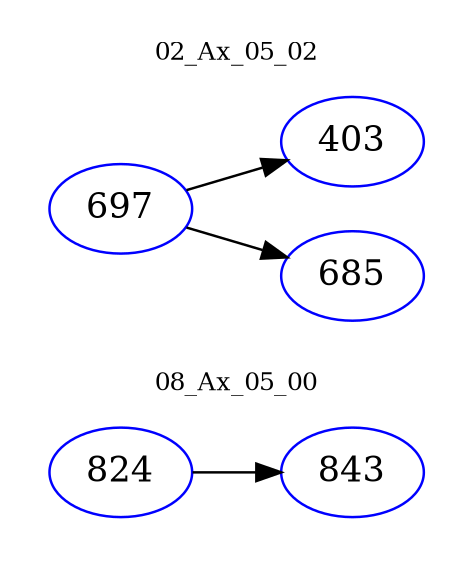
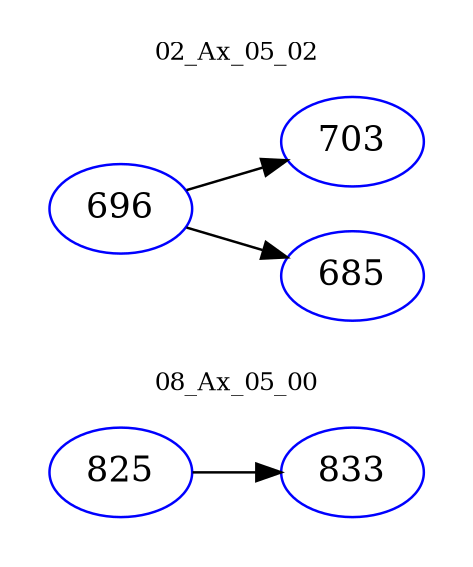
node "403": label "403" -> "703"
node "697": label "697" -> "696"
node "824": label "824" -> "825"
node "843": label "843" -> "833"
